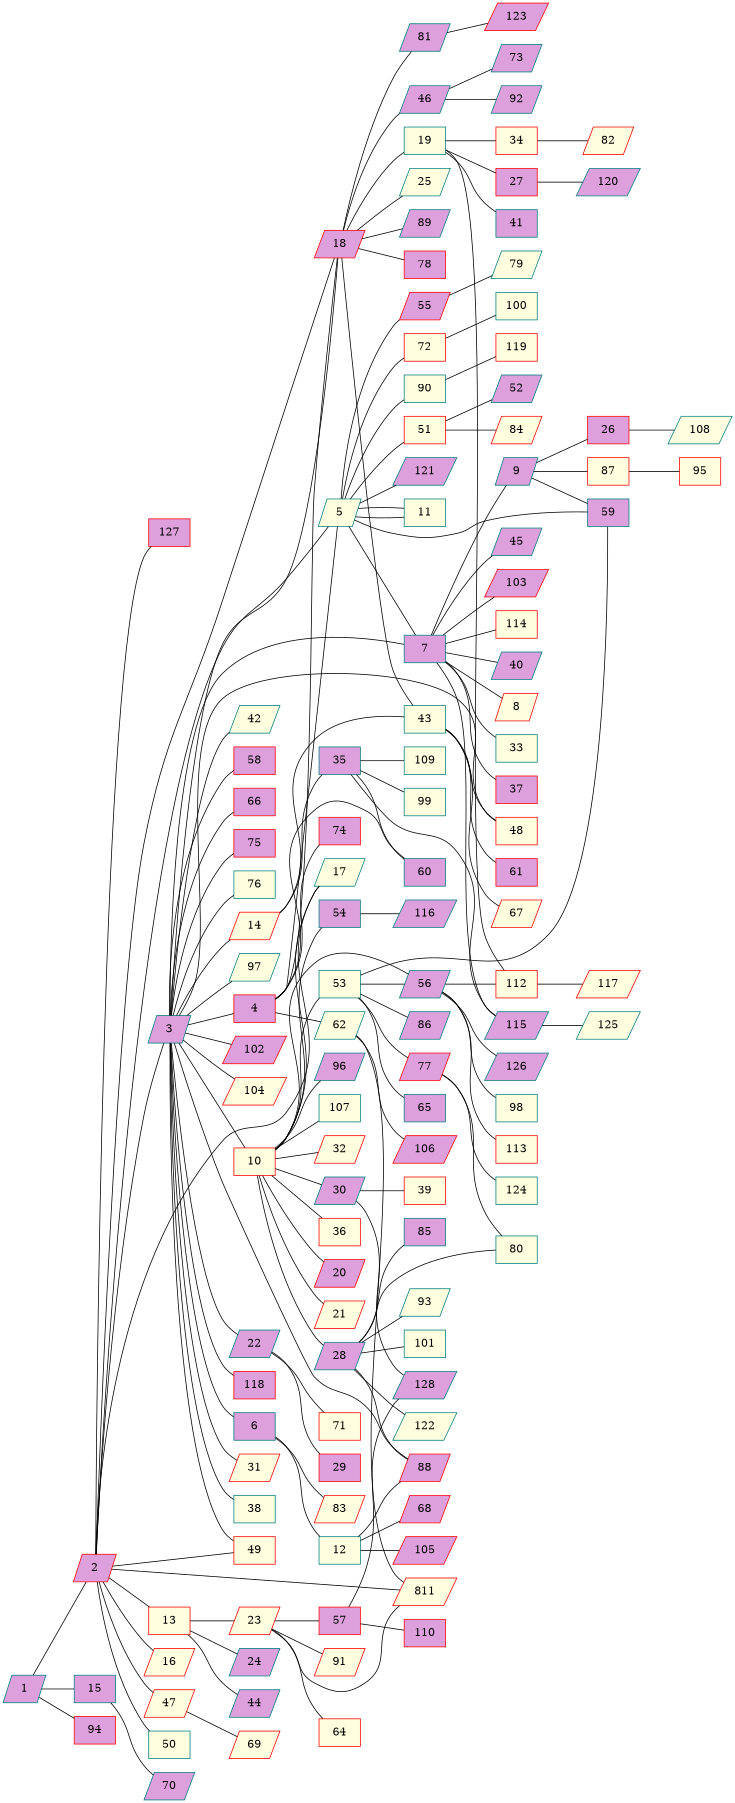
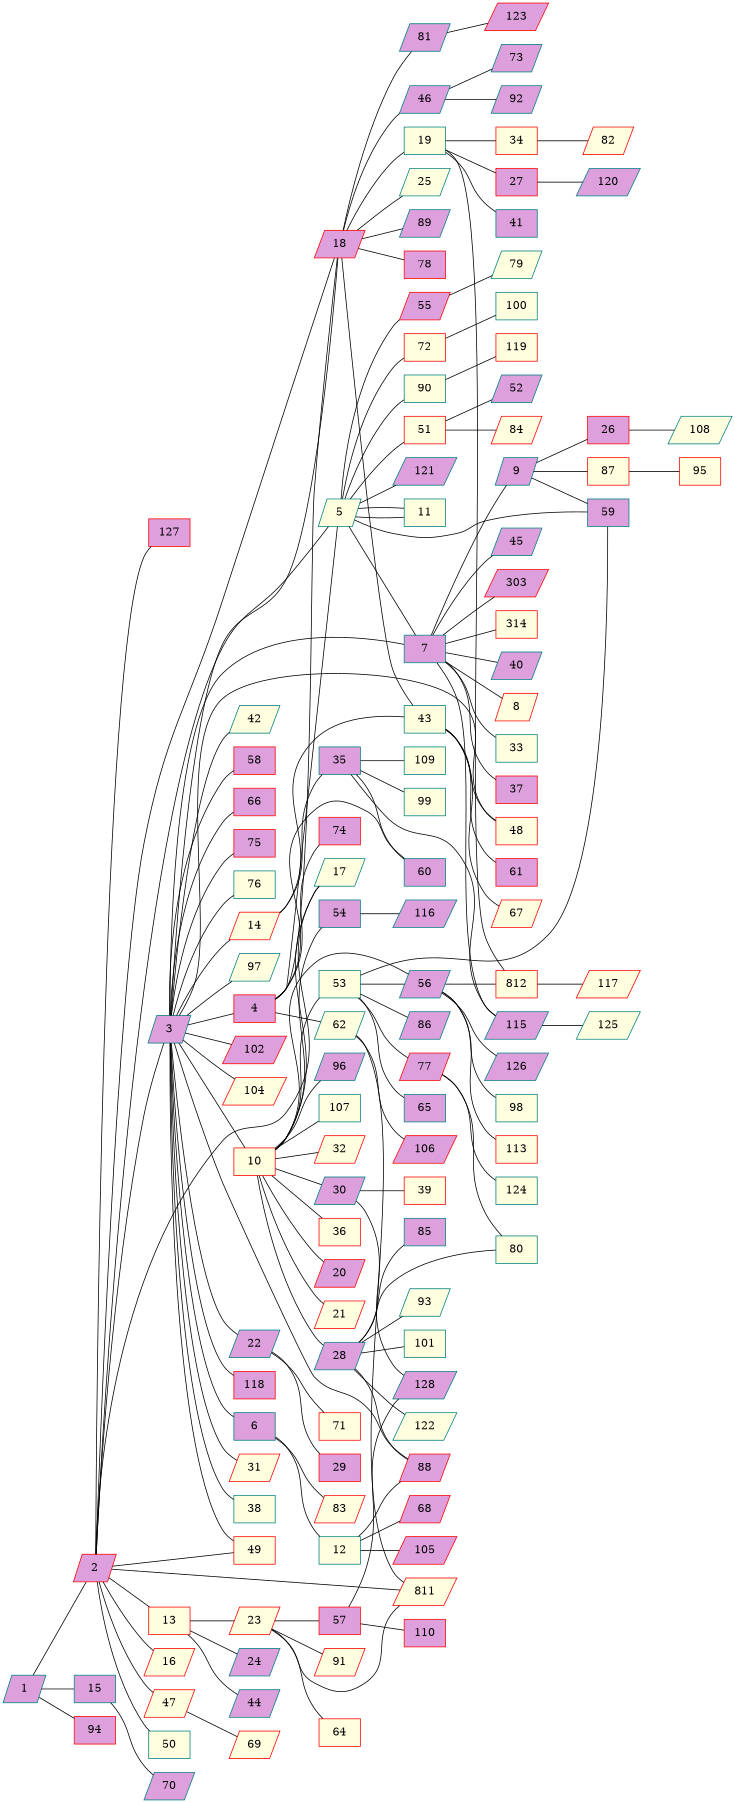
node "103": label "103" -> "303"
node "114": label "114" -> "314"
node "112": label "112" -> "812"
